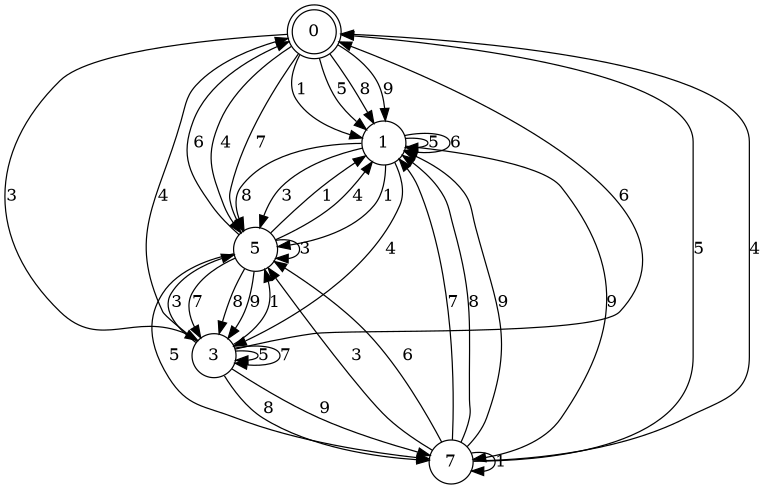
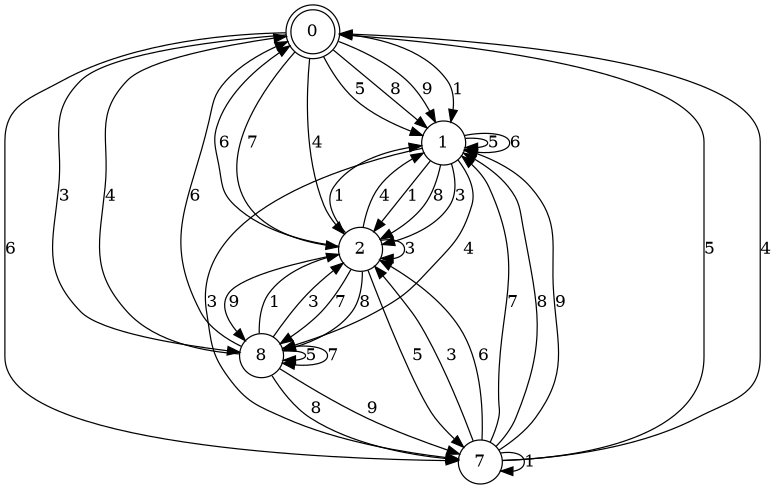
node "5": label "5" -> "2"
edge "1" -> "7": label "9" -> "3"
edge "0" -> "7": added, label "6"
node "3": label "3" -> "8"
